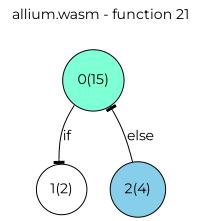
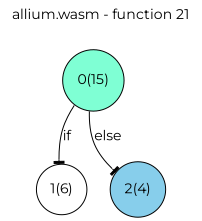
edge "2(4)" -> "0(15)": reversed
node "1(2)": label "1(2)" -> "1(6)"
